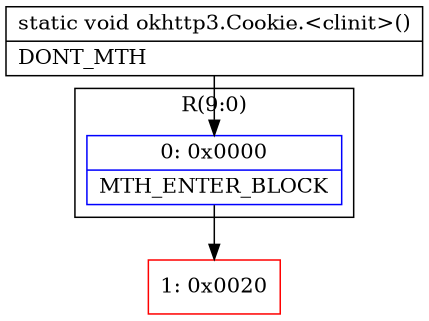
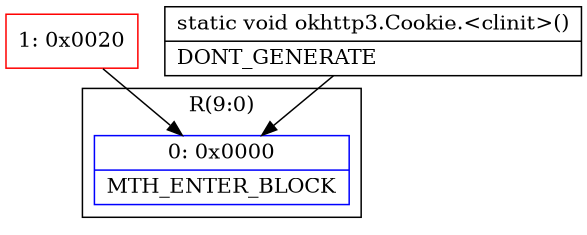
node "static void okhttp3.Cookie.<clinit>()": text "DONT_MTH" -> "DONT_GENERATE"
edge "0: 0x0000" -> "1: 0x0020": reversed
